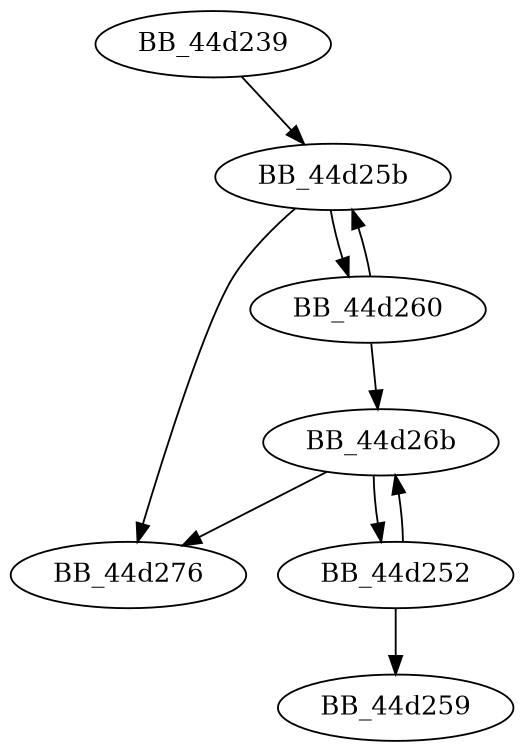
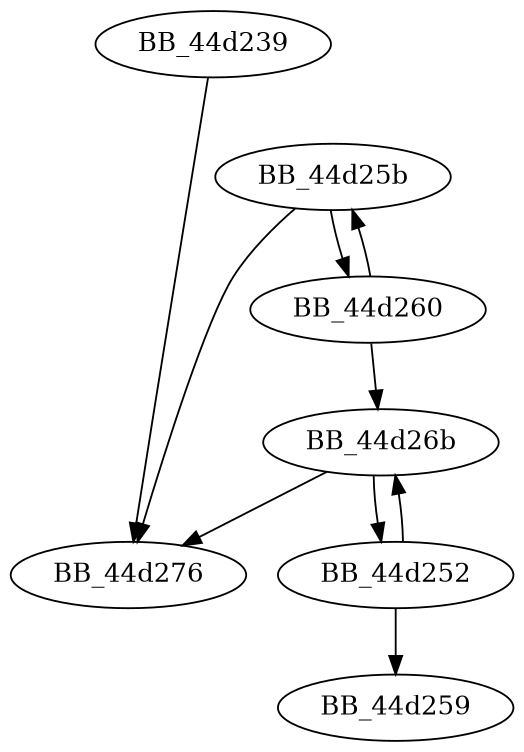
edge "BB_44d239" -> "BB_44d25b": now "BB_44d239" -> "BB_44d276"
